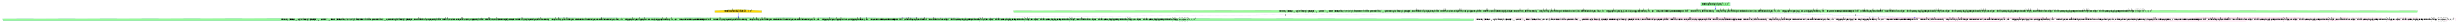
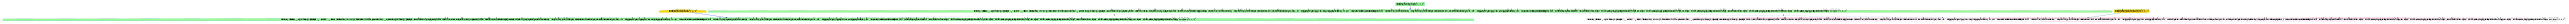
node "testHistogramUsingSubqueryWithSort['0', '0', '1']": added
